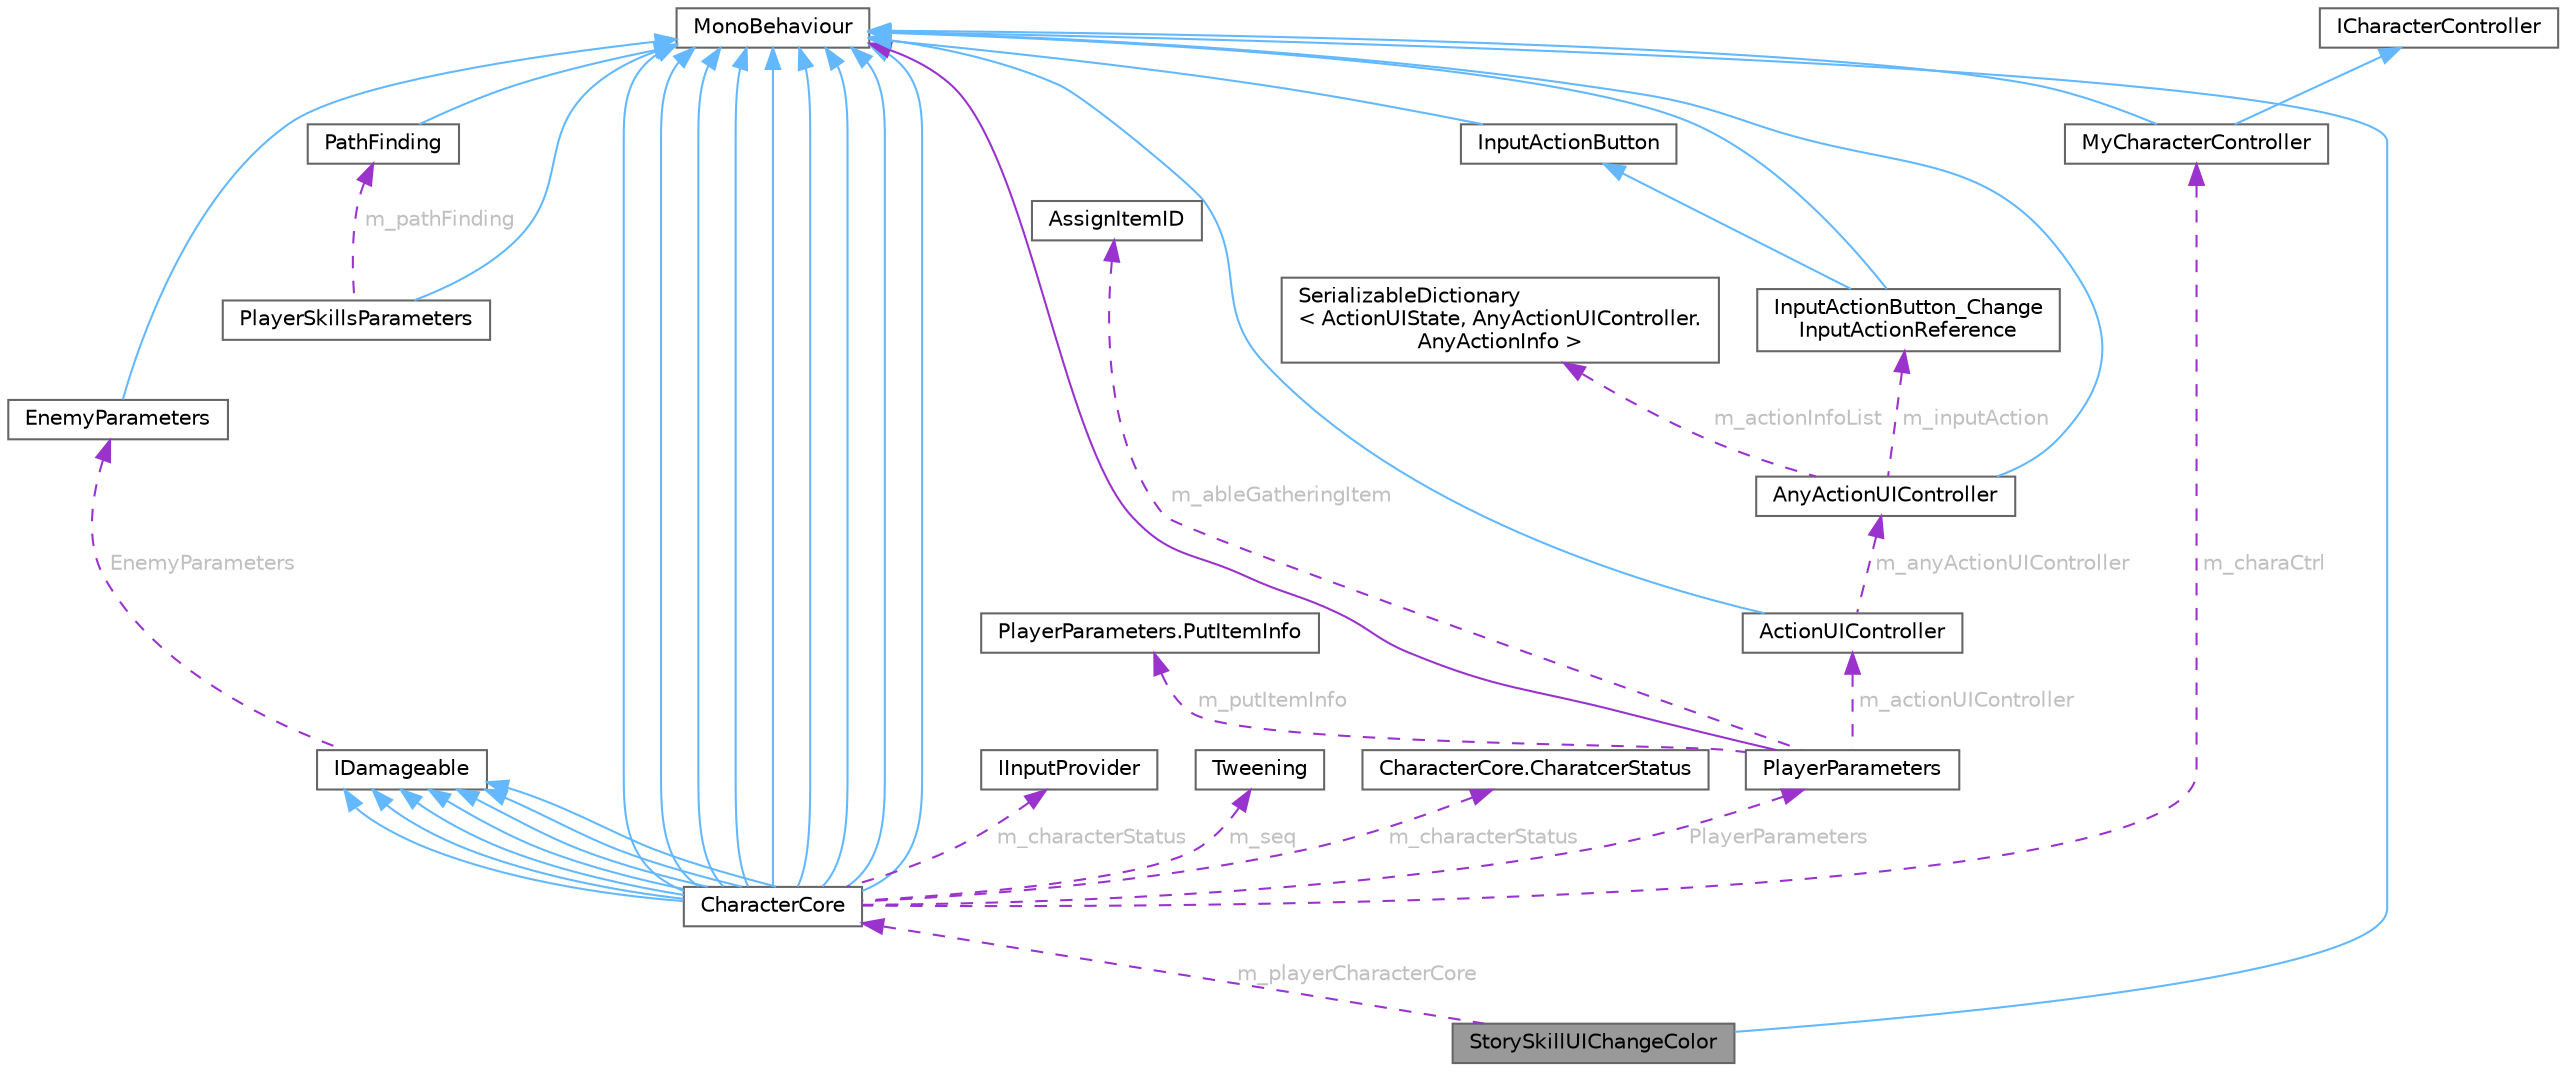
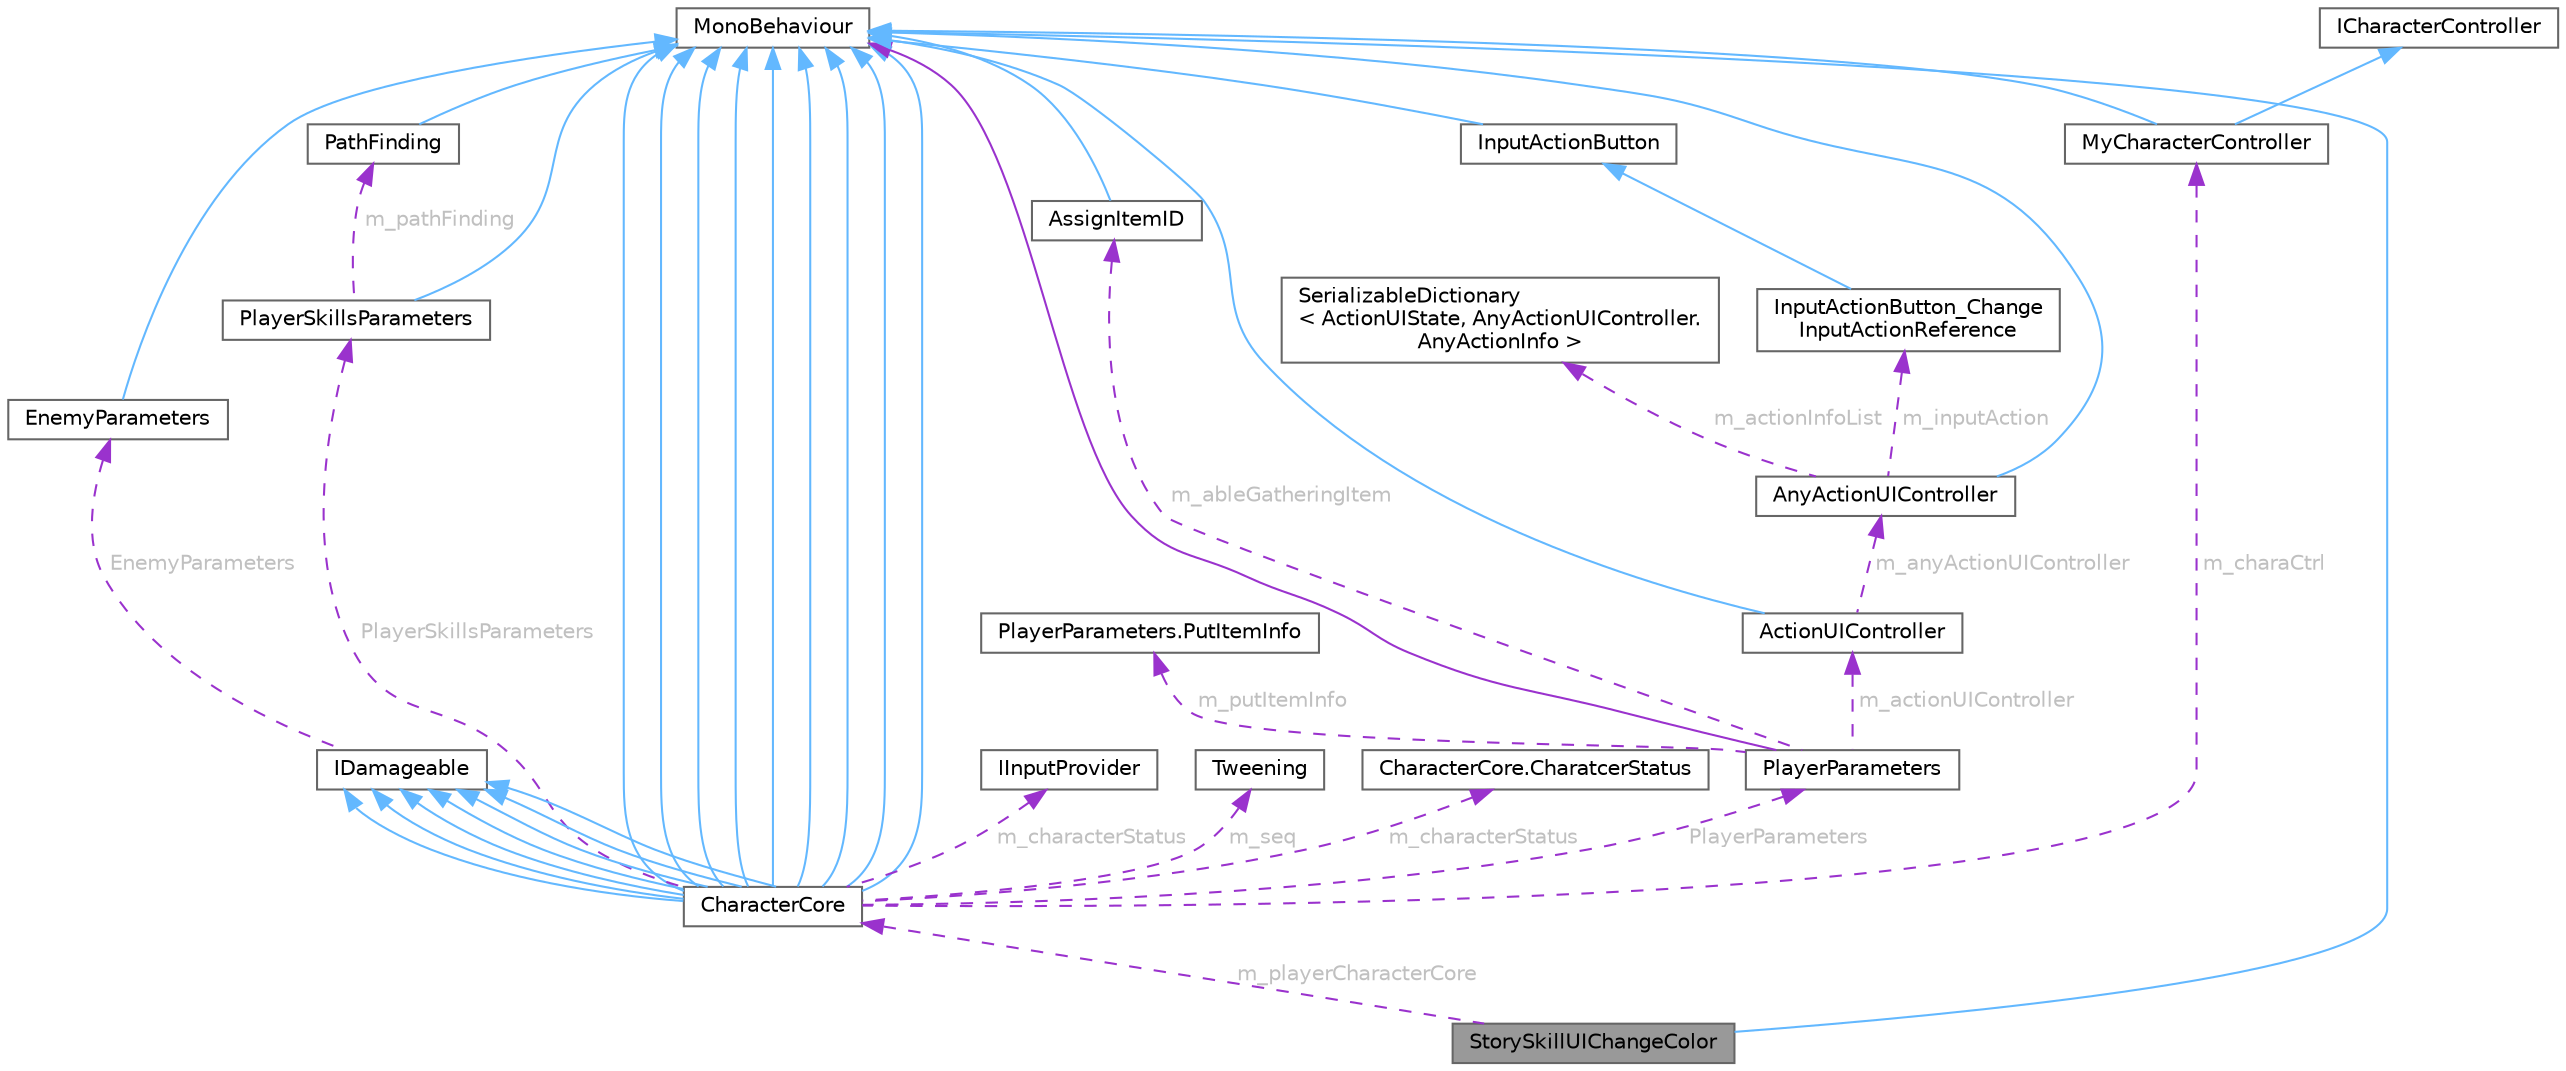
edge "InputActionButton_Change InputActionReference" -> "MonoBehaviour": now "AssignItemID" -> "MonoBehaviour"
edge "CharacterCore" -> "PlayerSkillsParameters": added, label "PlayerSkillsParameters"
